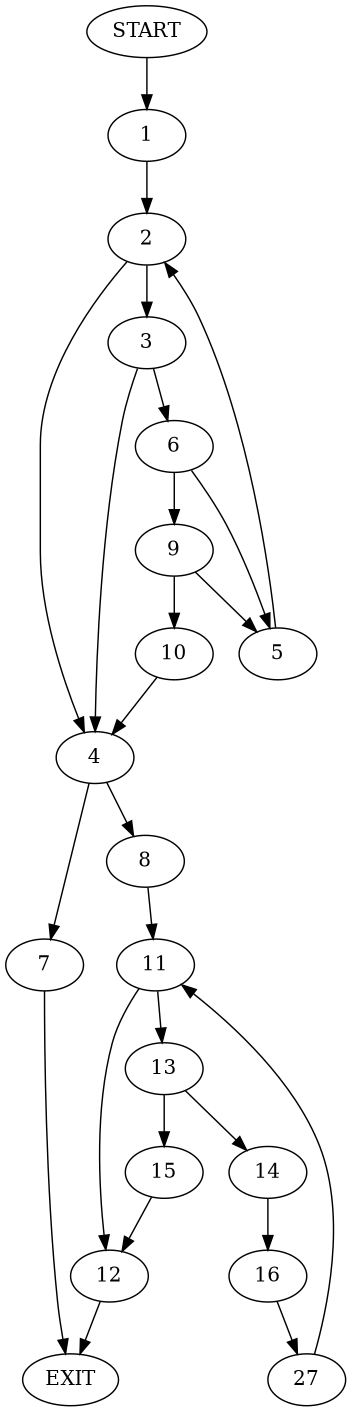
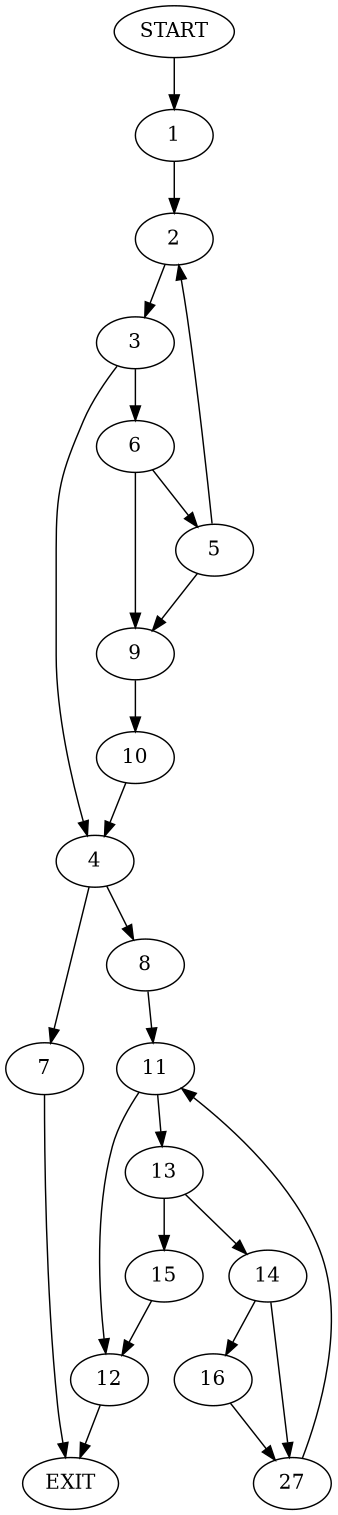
edge "2" -> "4": removed
edge "9" -> "5": reversed
edge "14" -> "27": added
